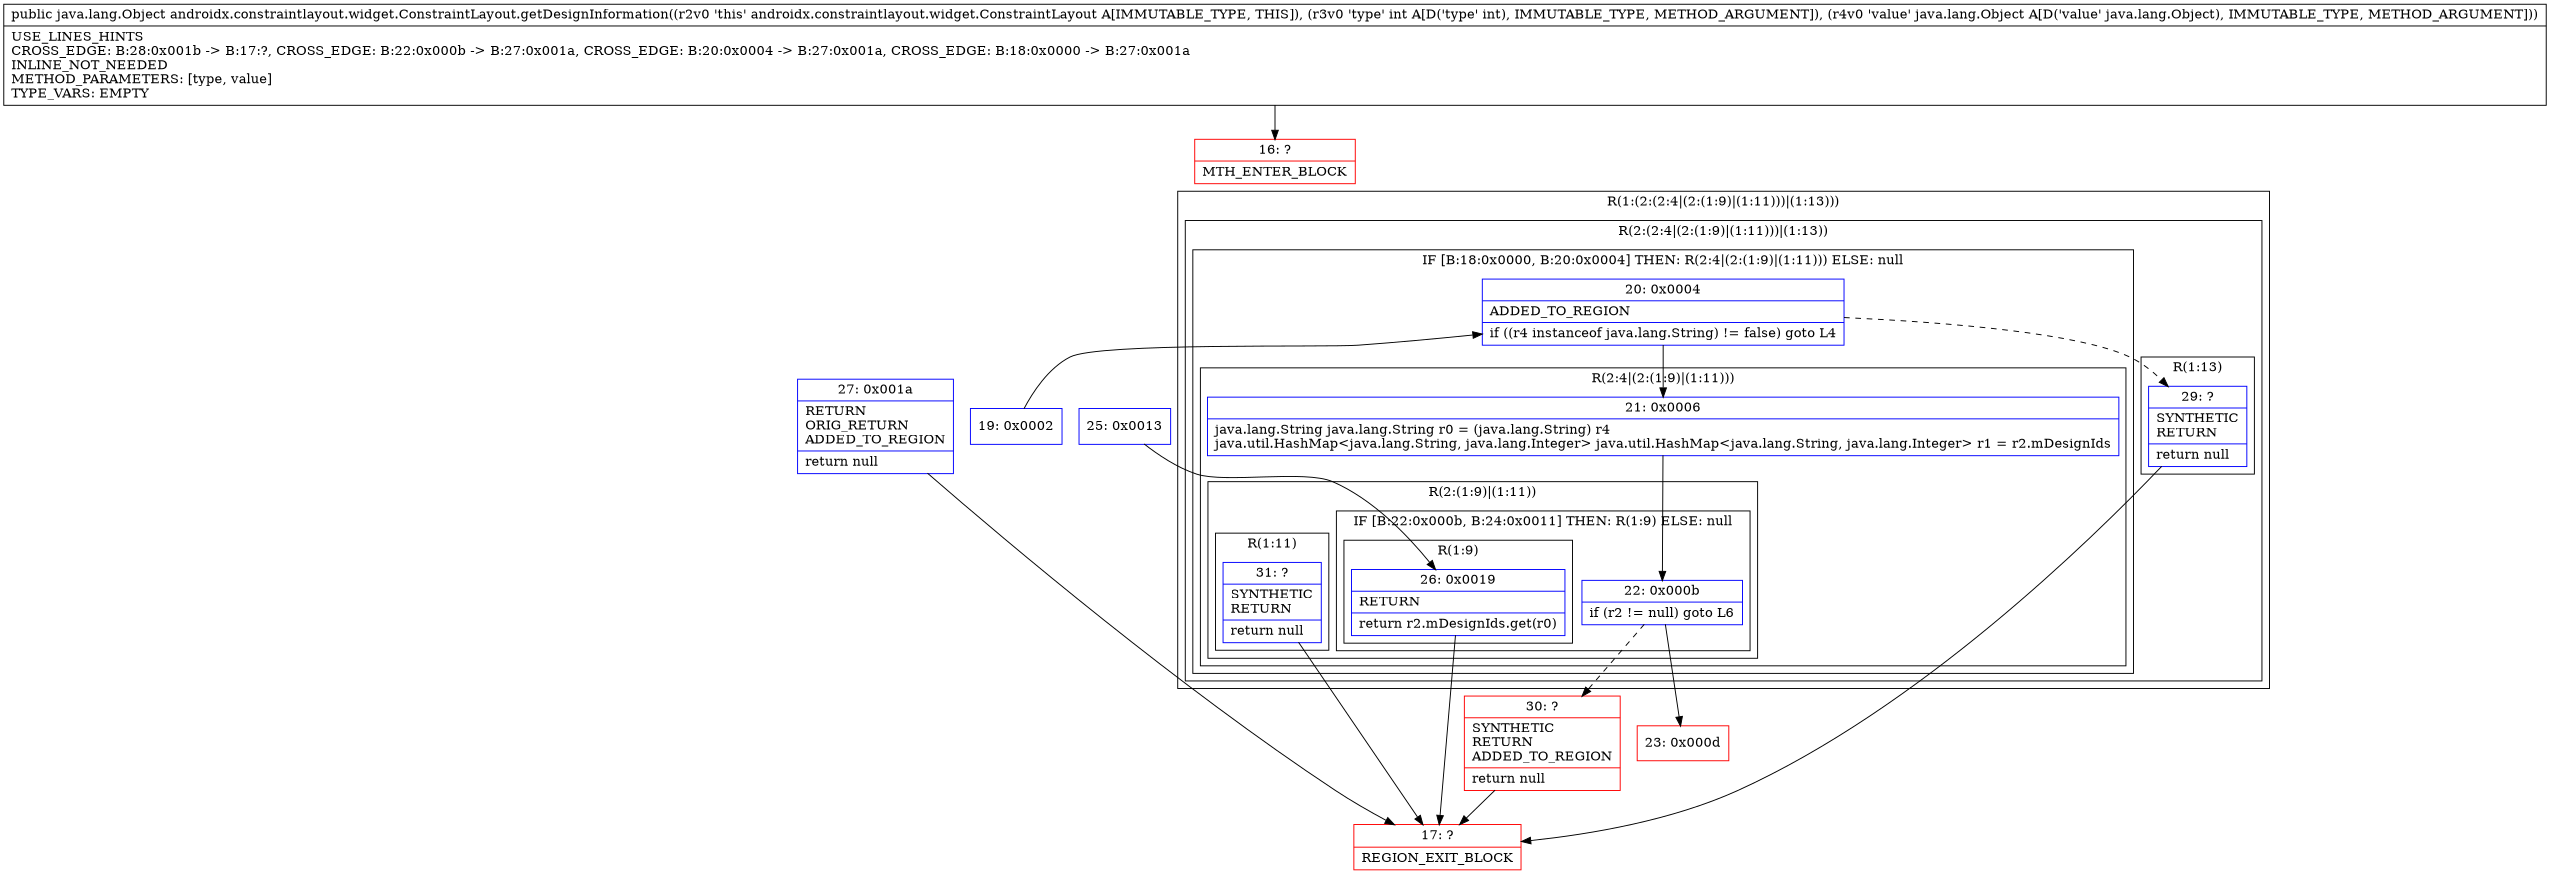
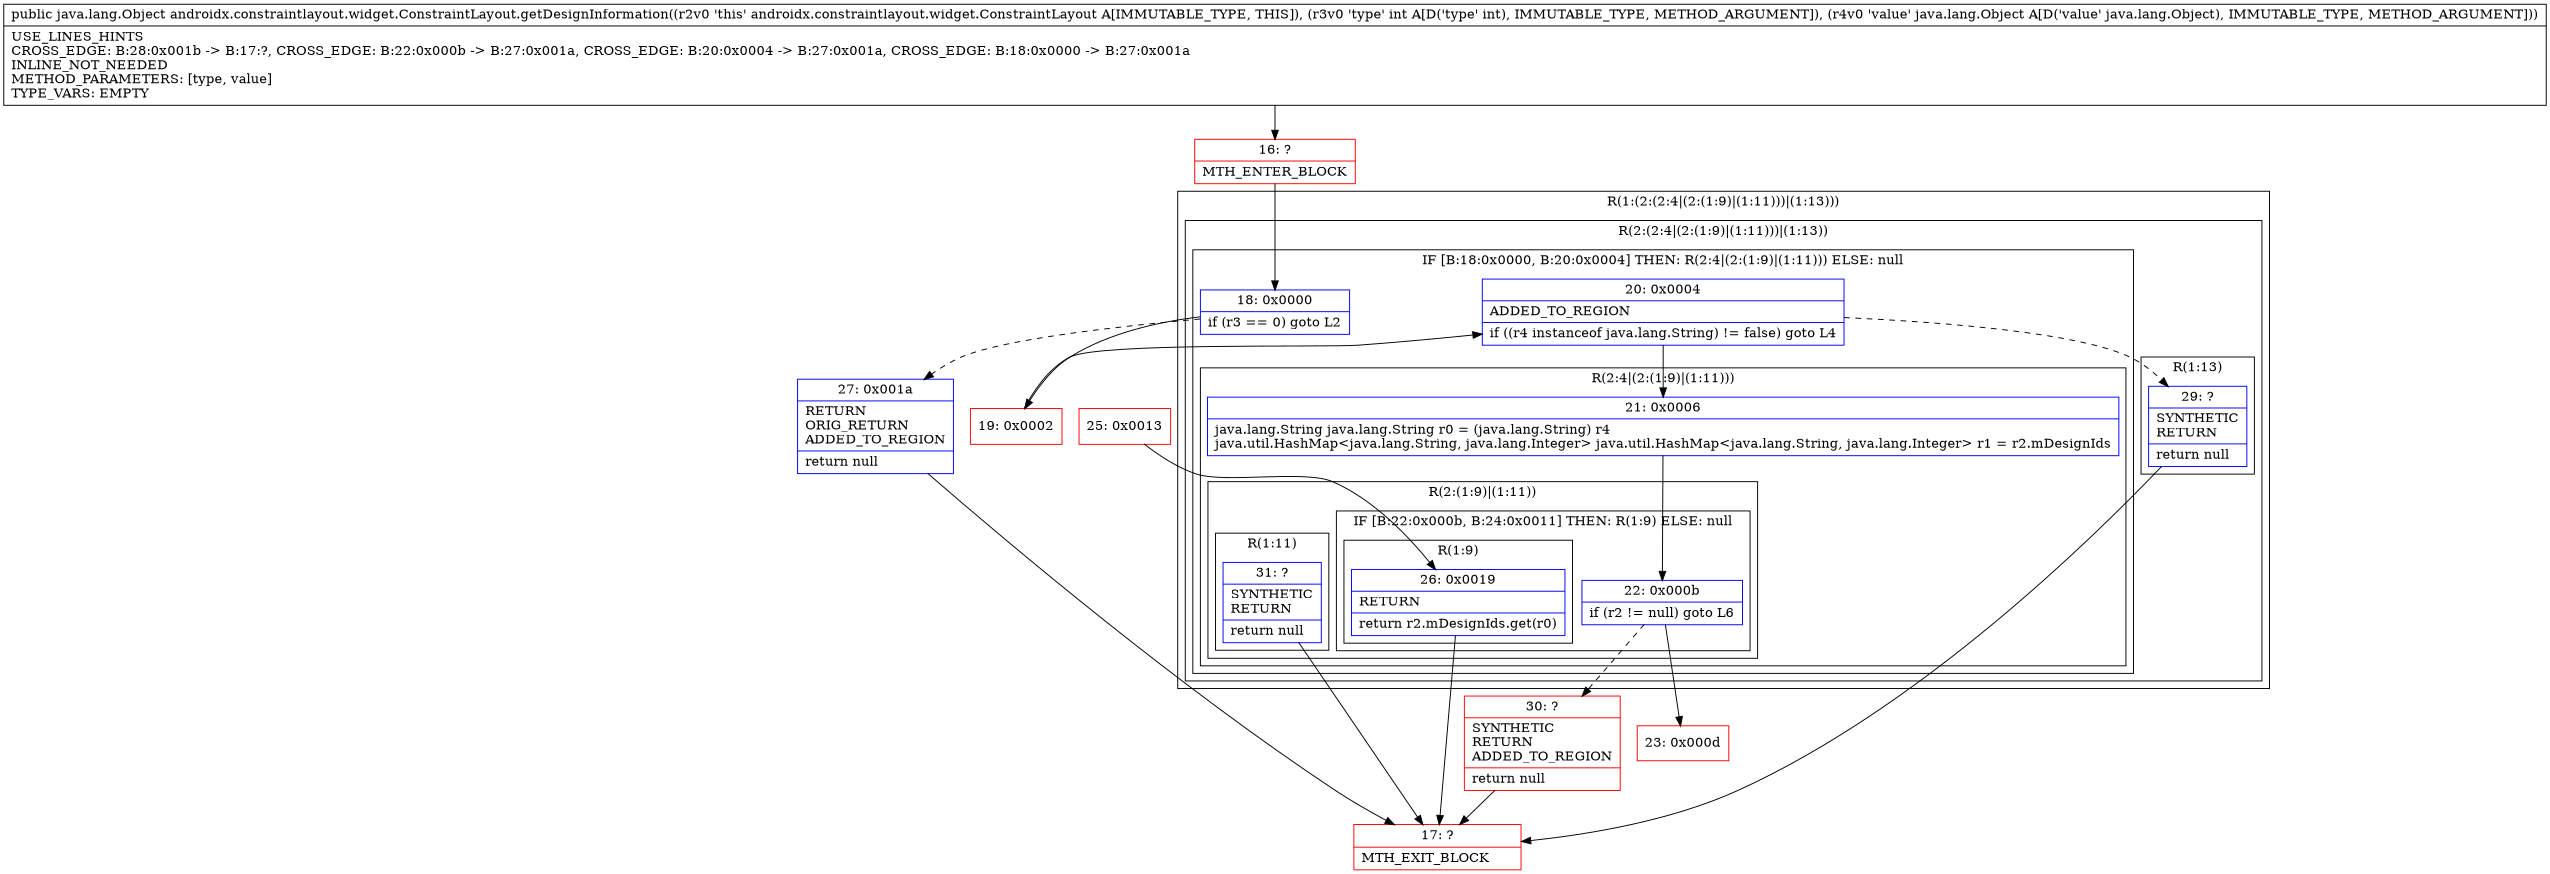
node "18: 0x0000": added
node "19: 0x0002": color blue -> red
node "25: 0x0013": color blue -> red
node "17: ?": text "REGION_EXIT_BLOCK" -> "MTH_EXIT_BLOCK"
